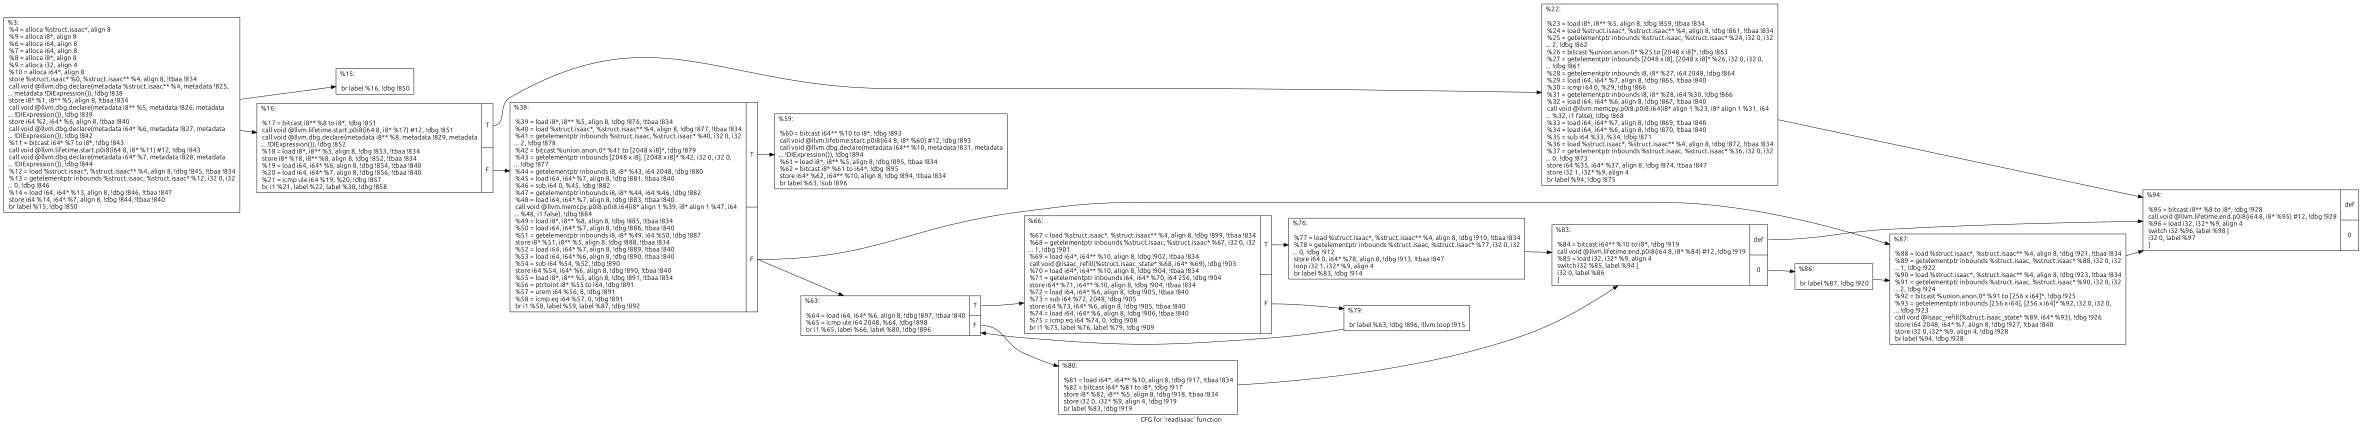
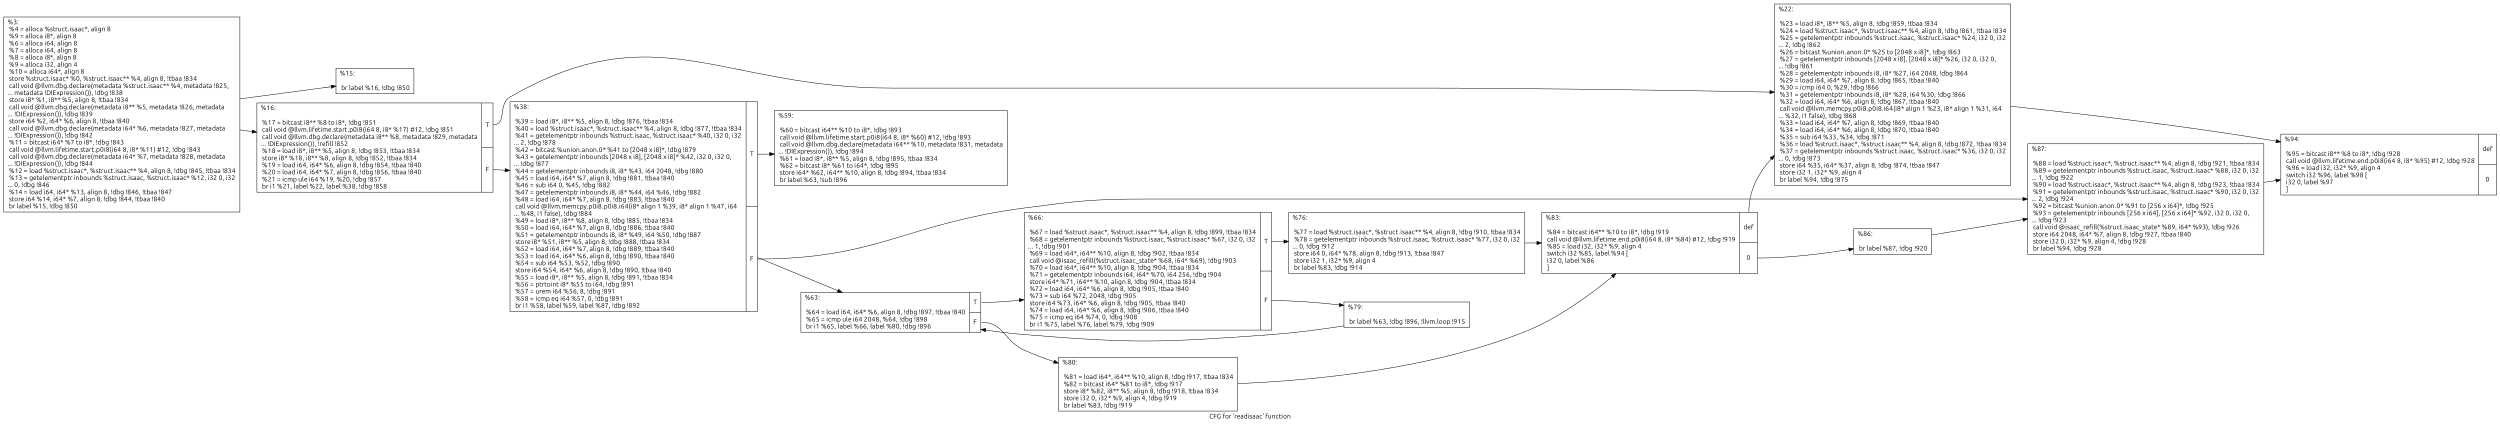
node "%16:": text "... !DIExpression()), !dbg !852" -> "... !DIExpression()), !refill !852"
edge "%83:" -> "%94:": now "%83:" -> "%22:"
node "%38:": text "%54 = sub i64 %54, %52, !dbg !890" -> "%54 = sub i64 %53, %52, !dbg !890"
node "%76:": text "loop i32 1, i32* %9, align 4" -> "store i32 1, i32* %9, align 4"
